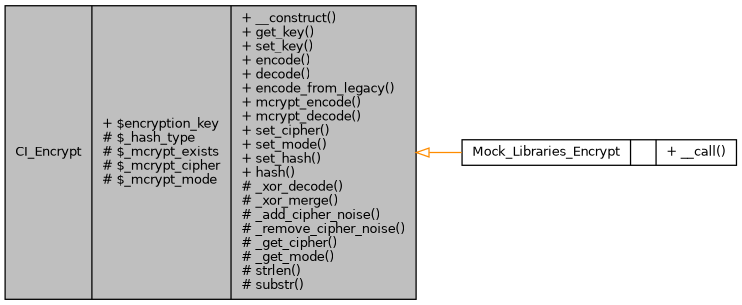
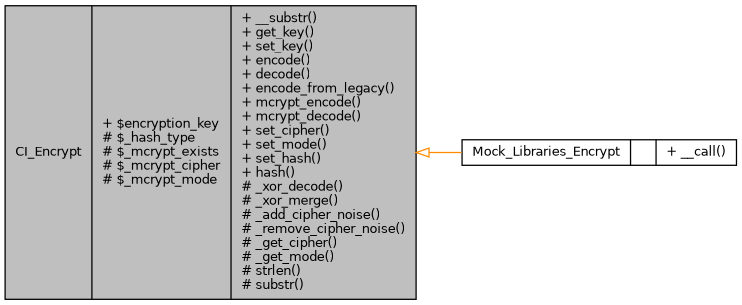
node "CI_Encrypt": text "+ __construct()" -> "+ __substr()"
